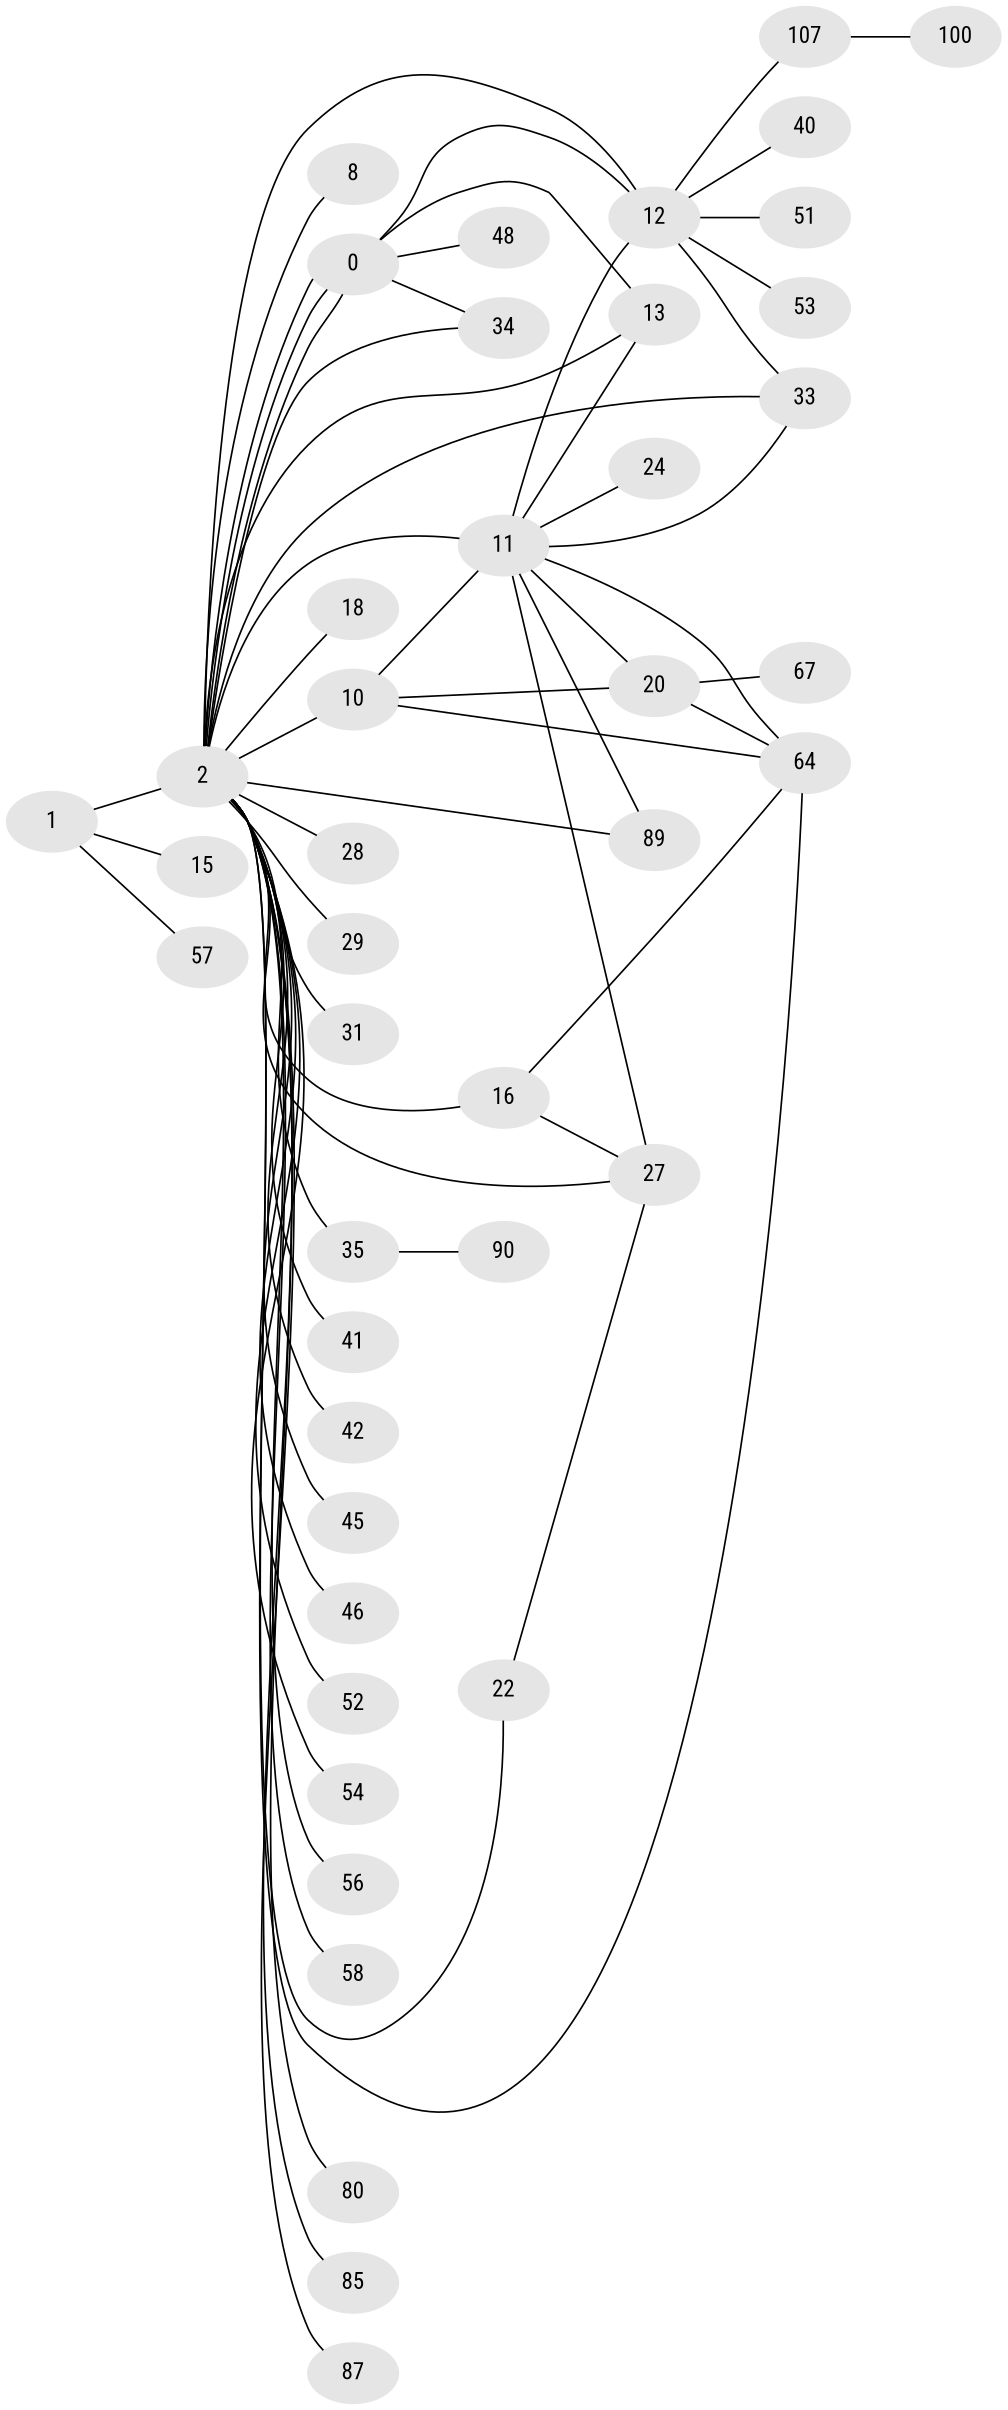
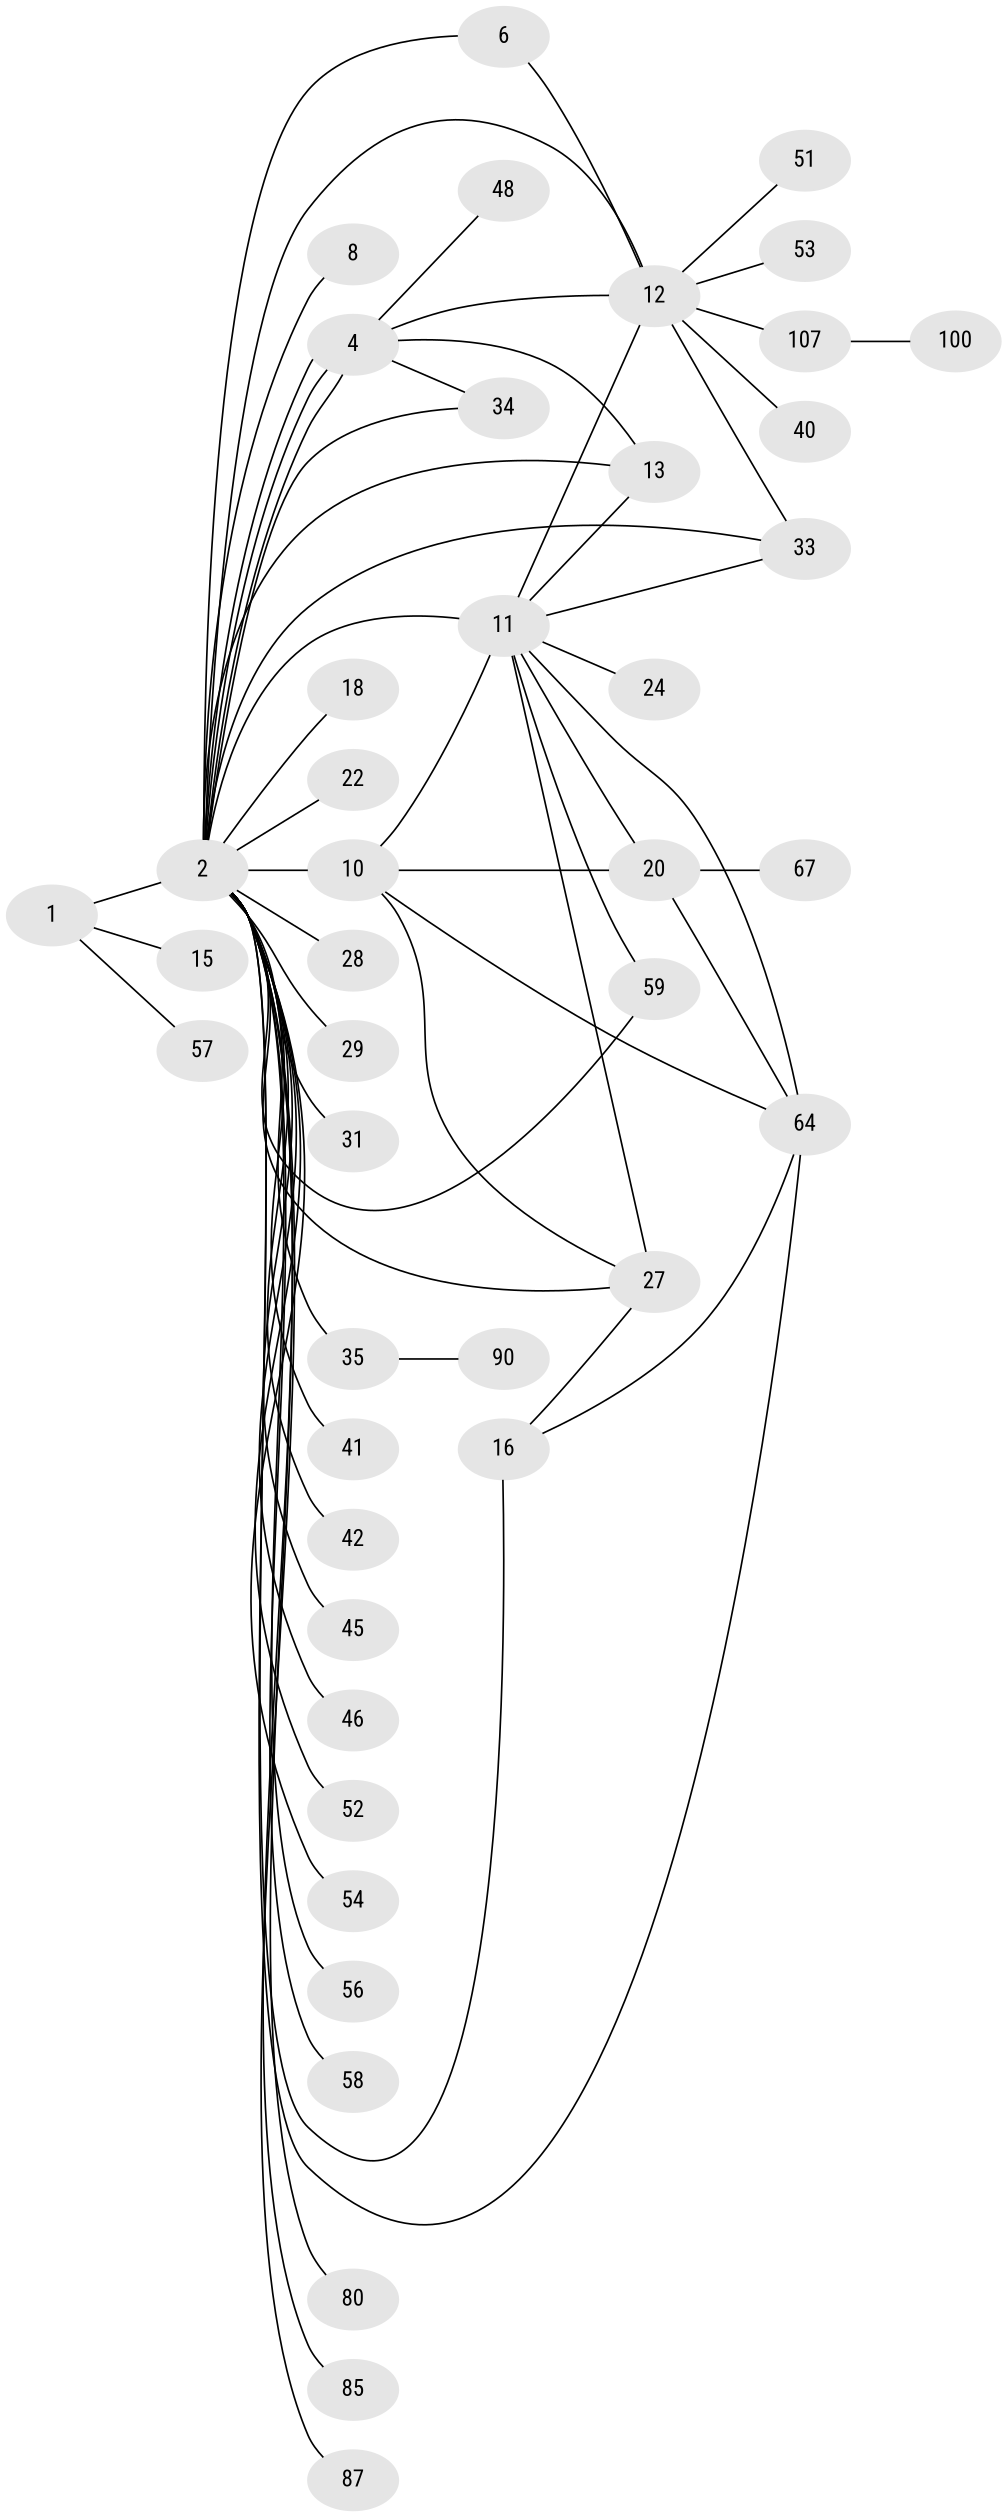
node "6": added
node "0": label "0" -> "4"
node "89": label "89" -> "59"
edge "27" -- "22": now "27" -- "10"
